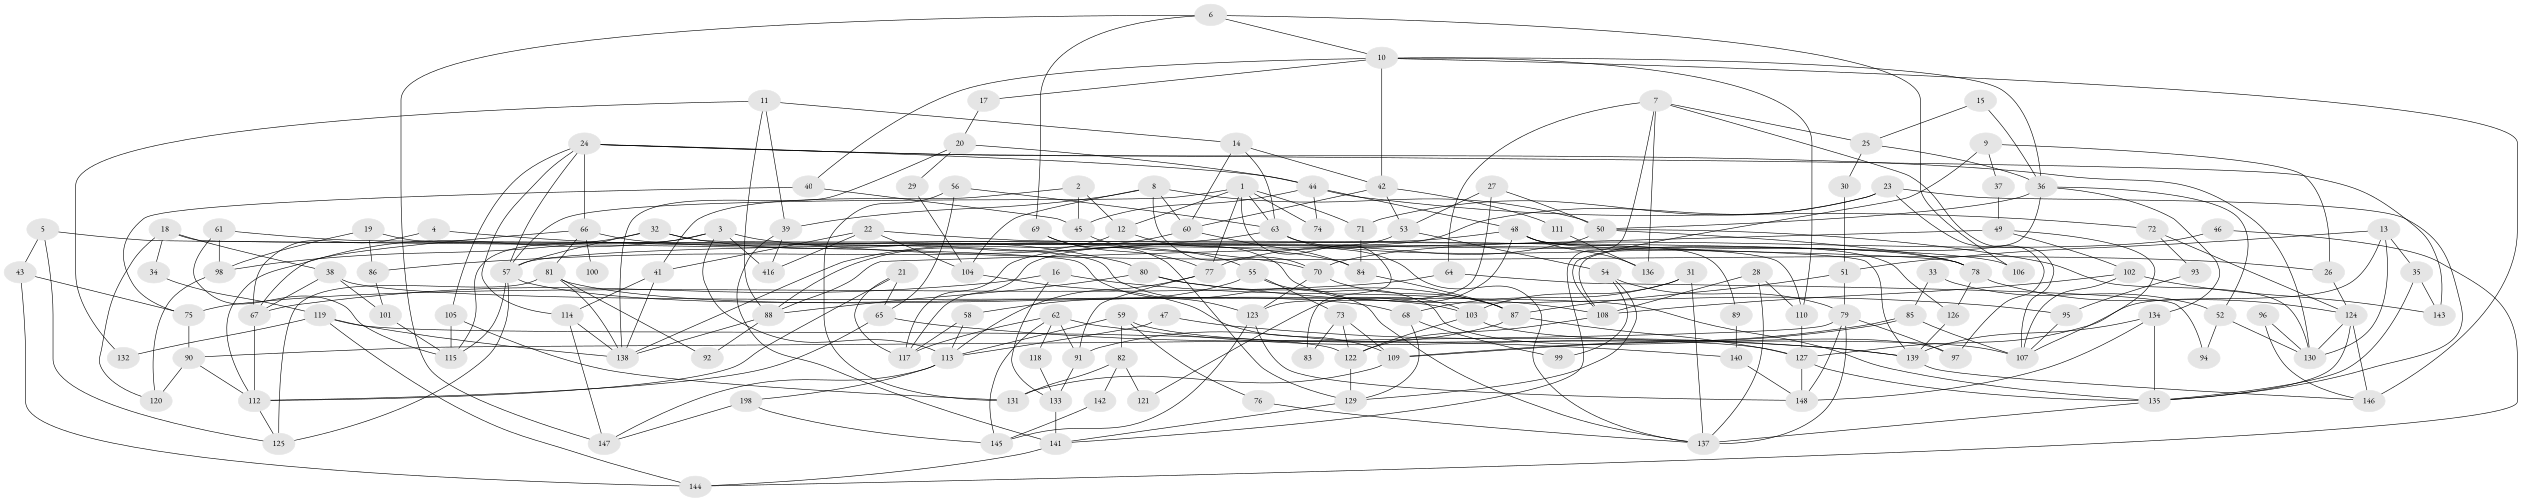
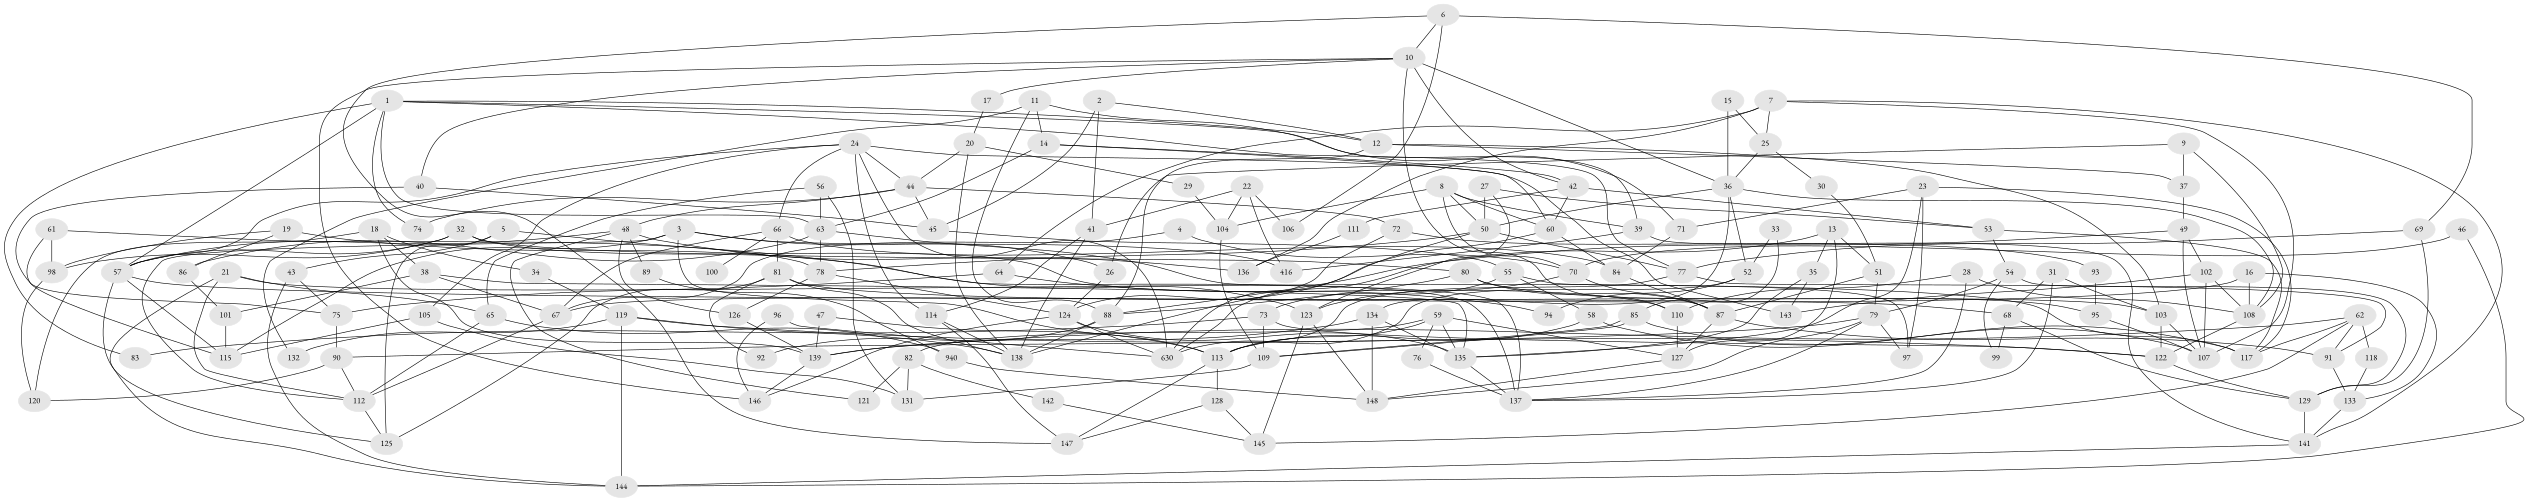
edge "12" -- "37": added
node "140": label "140" -> "940"
node "130": label "130" -> "630"
edge "127" -- "135": now "59" -- "135"
node "198": label "198" -> "128"
edge "21" -- "144": added
